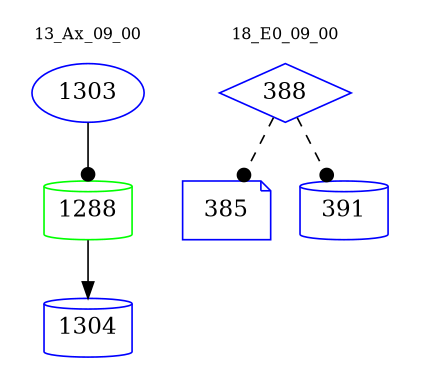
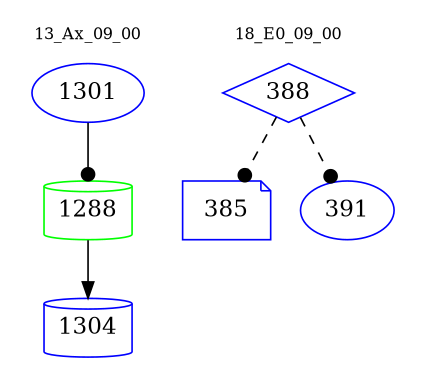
node "1303": label "1303" -> "1301"
node "391": shape cylinder -> ellipse
